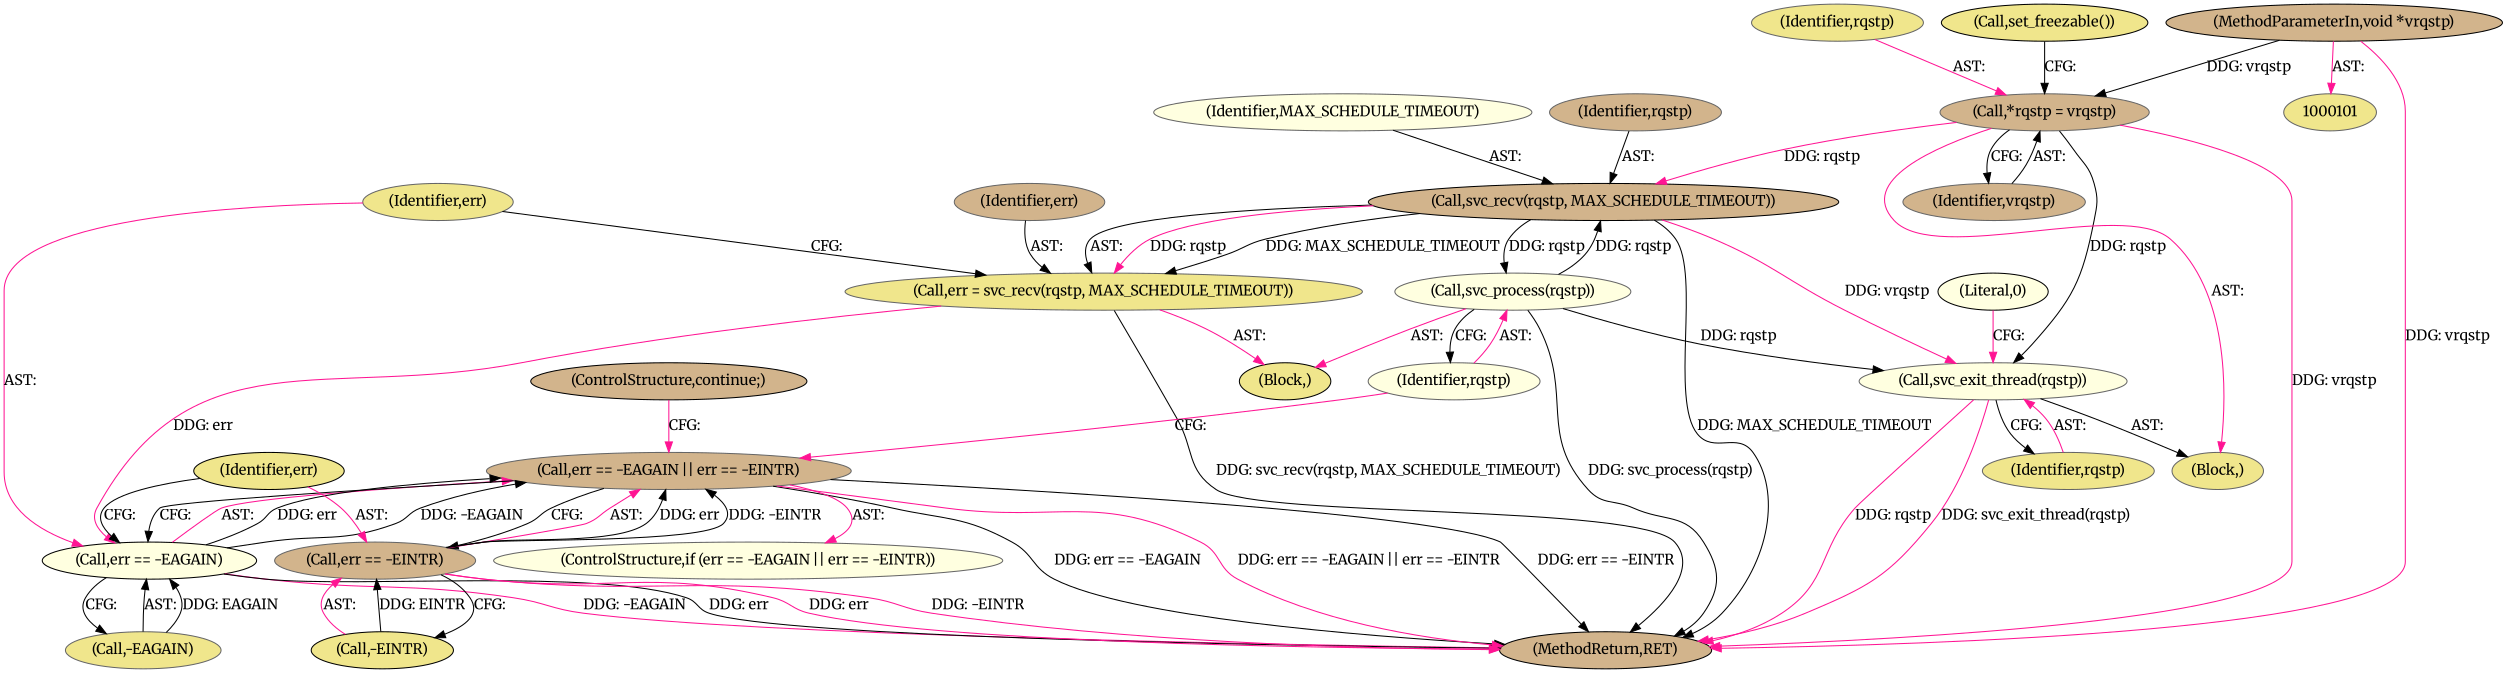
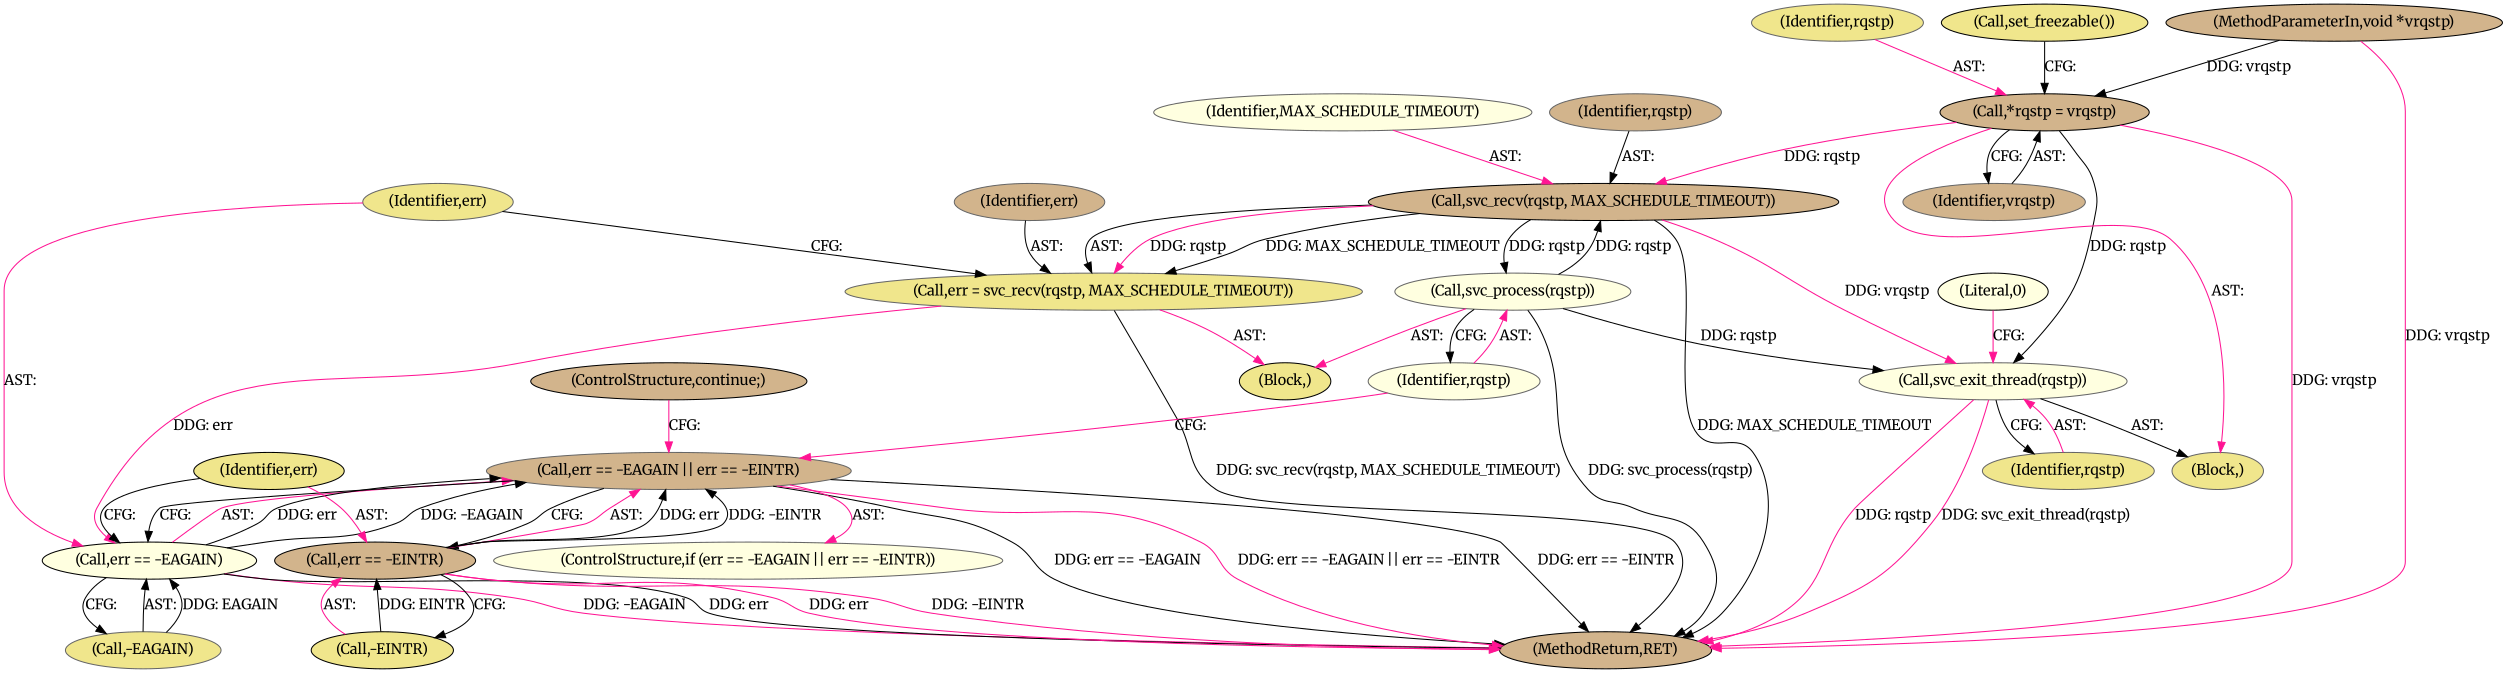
node "(Call,*rqstp = vrqstp)": color gray40 -> black
node "1000101": removed
edge "(Identifier,MAX_SCHEDULE_TIMEOUT)" -> "(Call,svc_recv(rqstp, MAX_SCHEDULE_TIMEOUT))": color black -> deeppink
node "(Call,err == -EINTR)": color gray40 -> black
